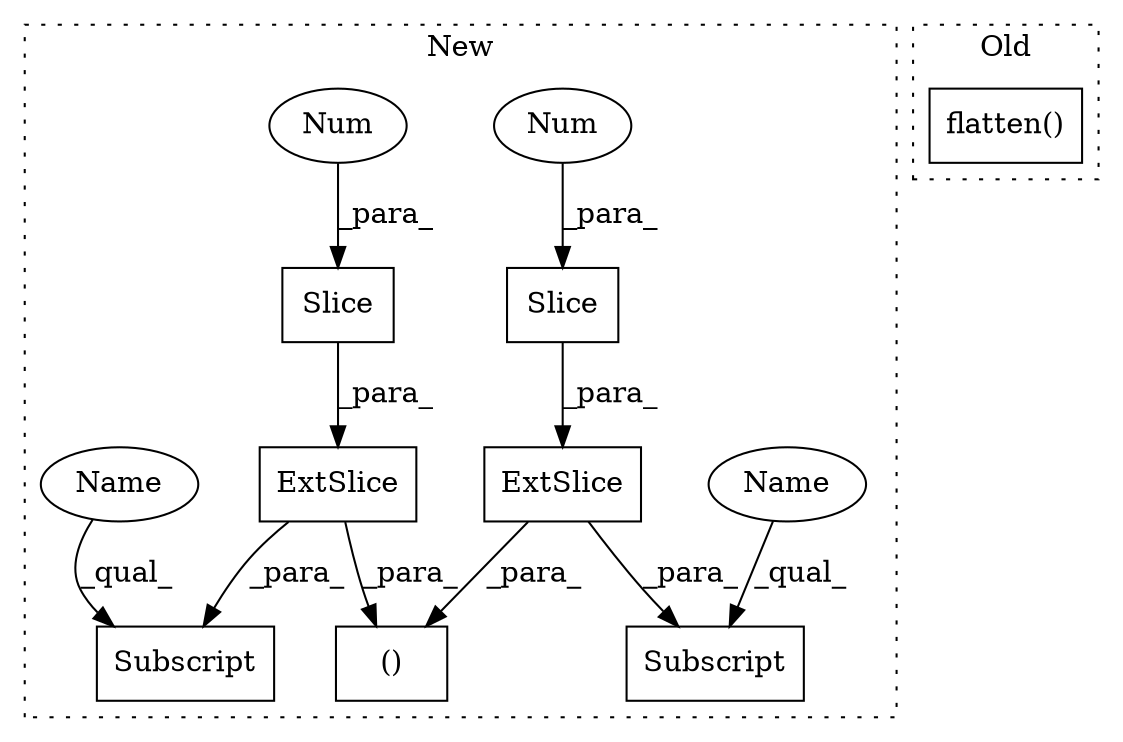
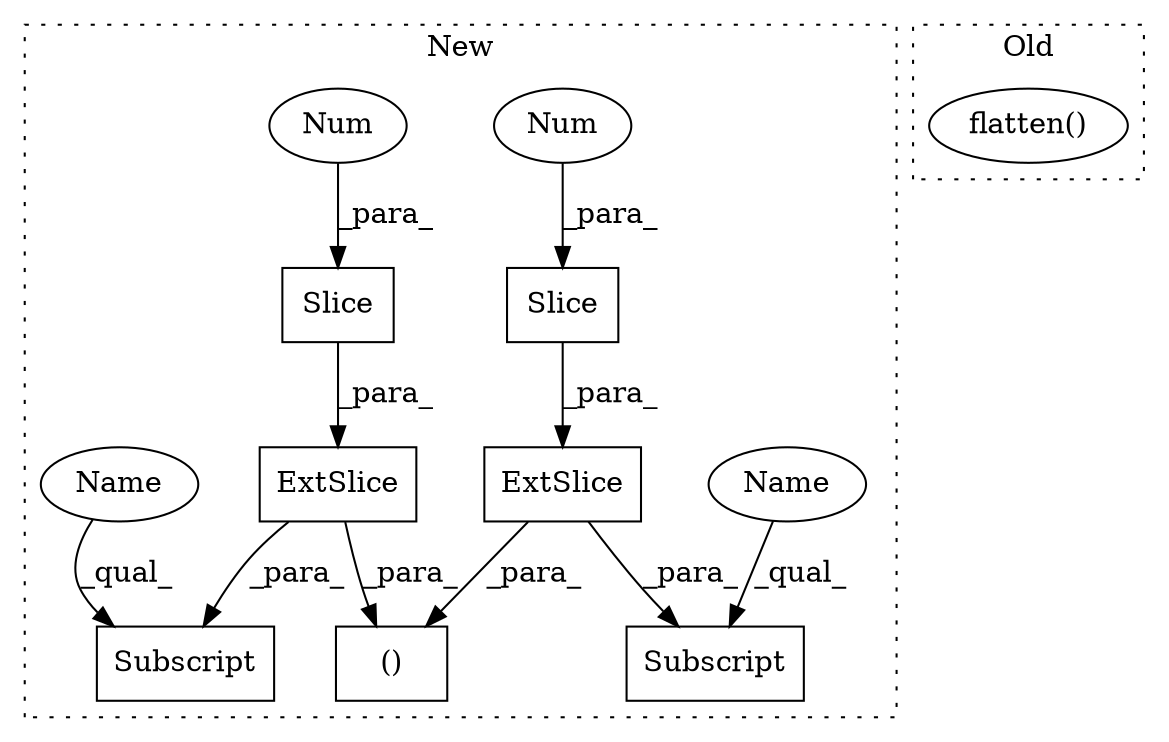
node "flatten()": shape box -> ellipse
